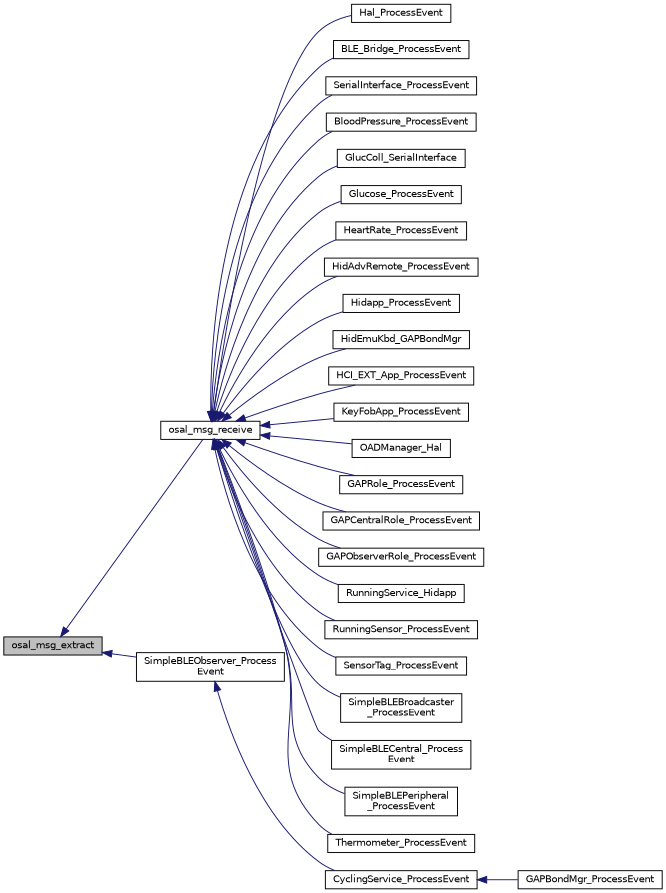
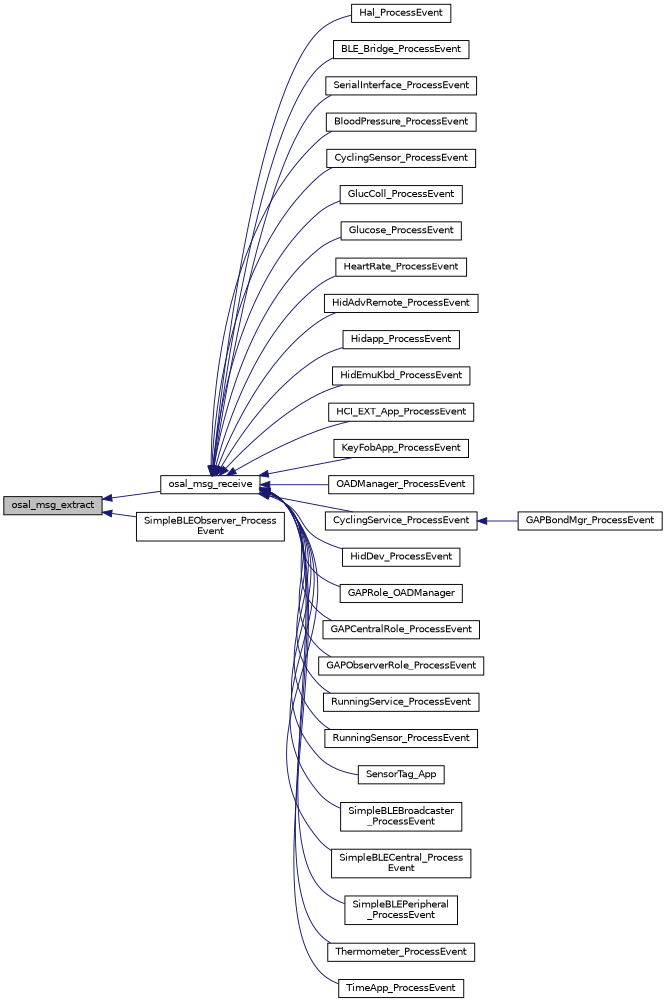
node "CyclingSensor_ProcessEvent": added
node "GlucColl_SerialInterface": label "GlucColl_SerialInterface" -> "GlucColl_ProcessEvent"
node "HidEmuKbd_GAPBondMgr": label "HidEmuKbd_GAPBondMgr" -> "HidEmuKbd_ProcessEvent"
node "OADManager_Hal": label "OADManager_Hal" -> "OADManager_ProcessEvent"
node "GAPRole_ProcessEvent": label "GAPRole_ProcessEvent" -> "GAPRole_OADManager"
node "HidDev_ProcessEvent": added
node "RunningService_Hidapp": label "RunningService_Hidapp" -> "RunningService_ProcessEvent"
node "SensorTag_ProcessEvent": label "SensorTag_ProcessEvent" -> "SensorTag_App"
edge "CyclingService_ProcessEvent" -> "SimpleBLEObserver_Process Event": now "CyclingService_ProcessEvent" -> "osal_msg_receive"
node "TimeApp_ProcessEvent": added
